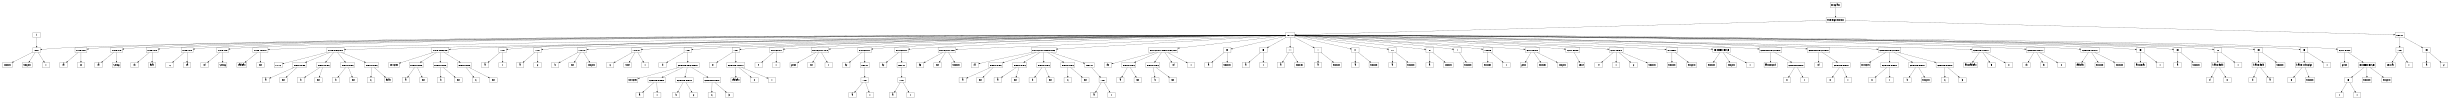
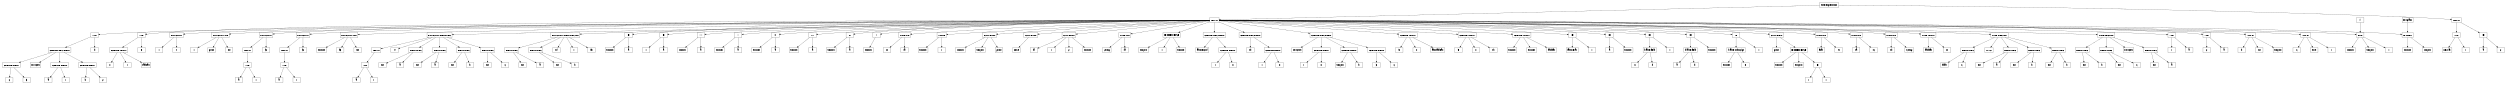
edge "Program" -> "liste expressions": now "Program" -> "IF THEN"
